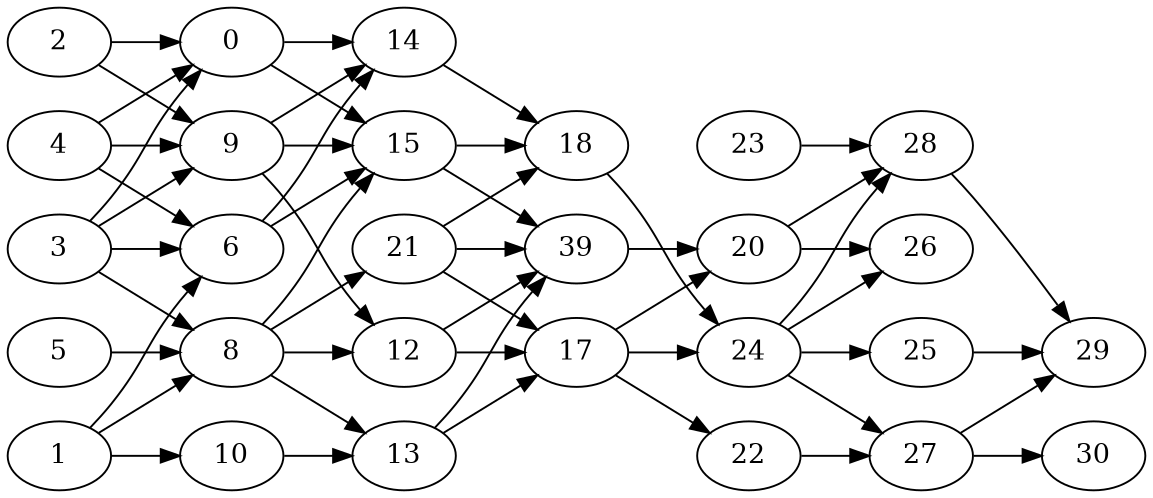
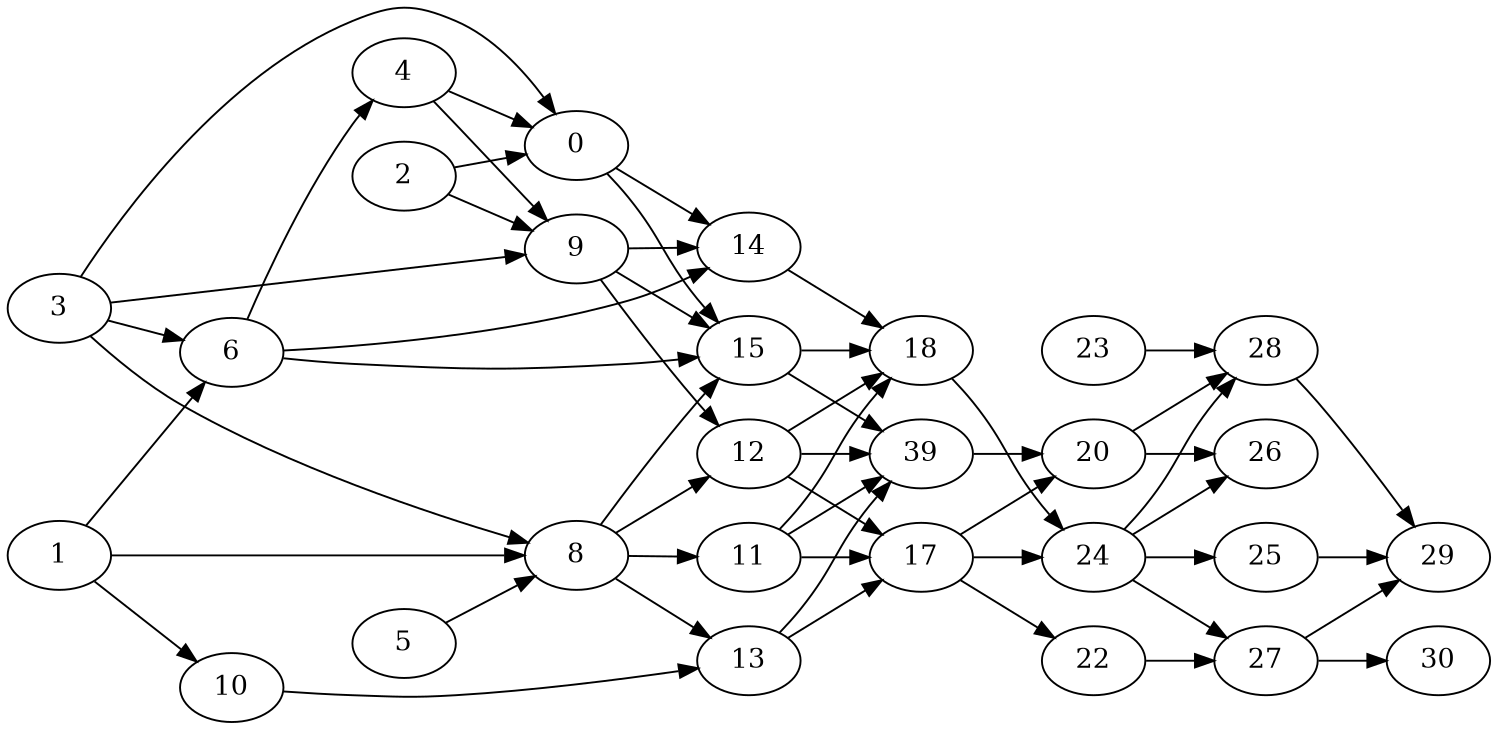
edge "4" -> "6": reversed
node "21": label "21" -> "11"
edge "12" -> "18": added
